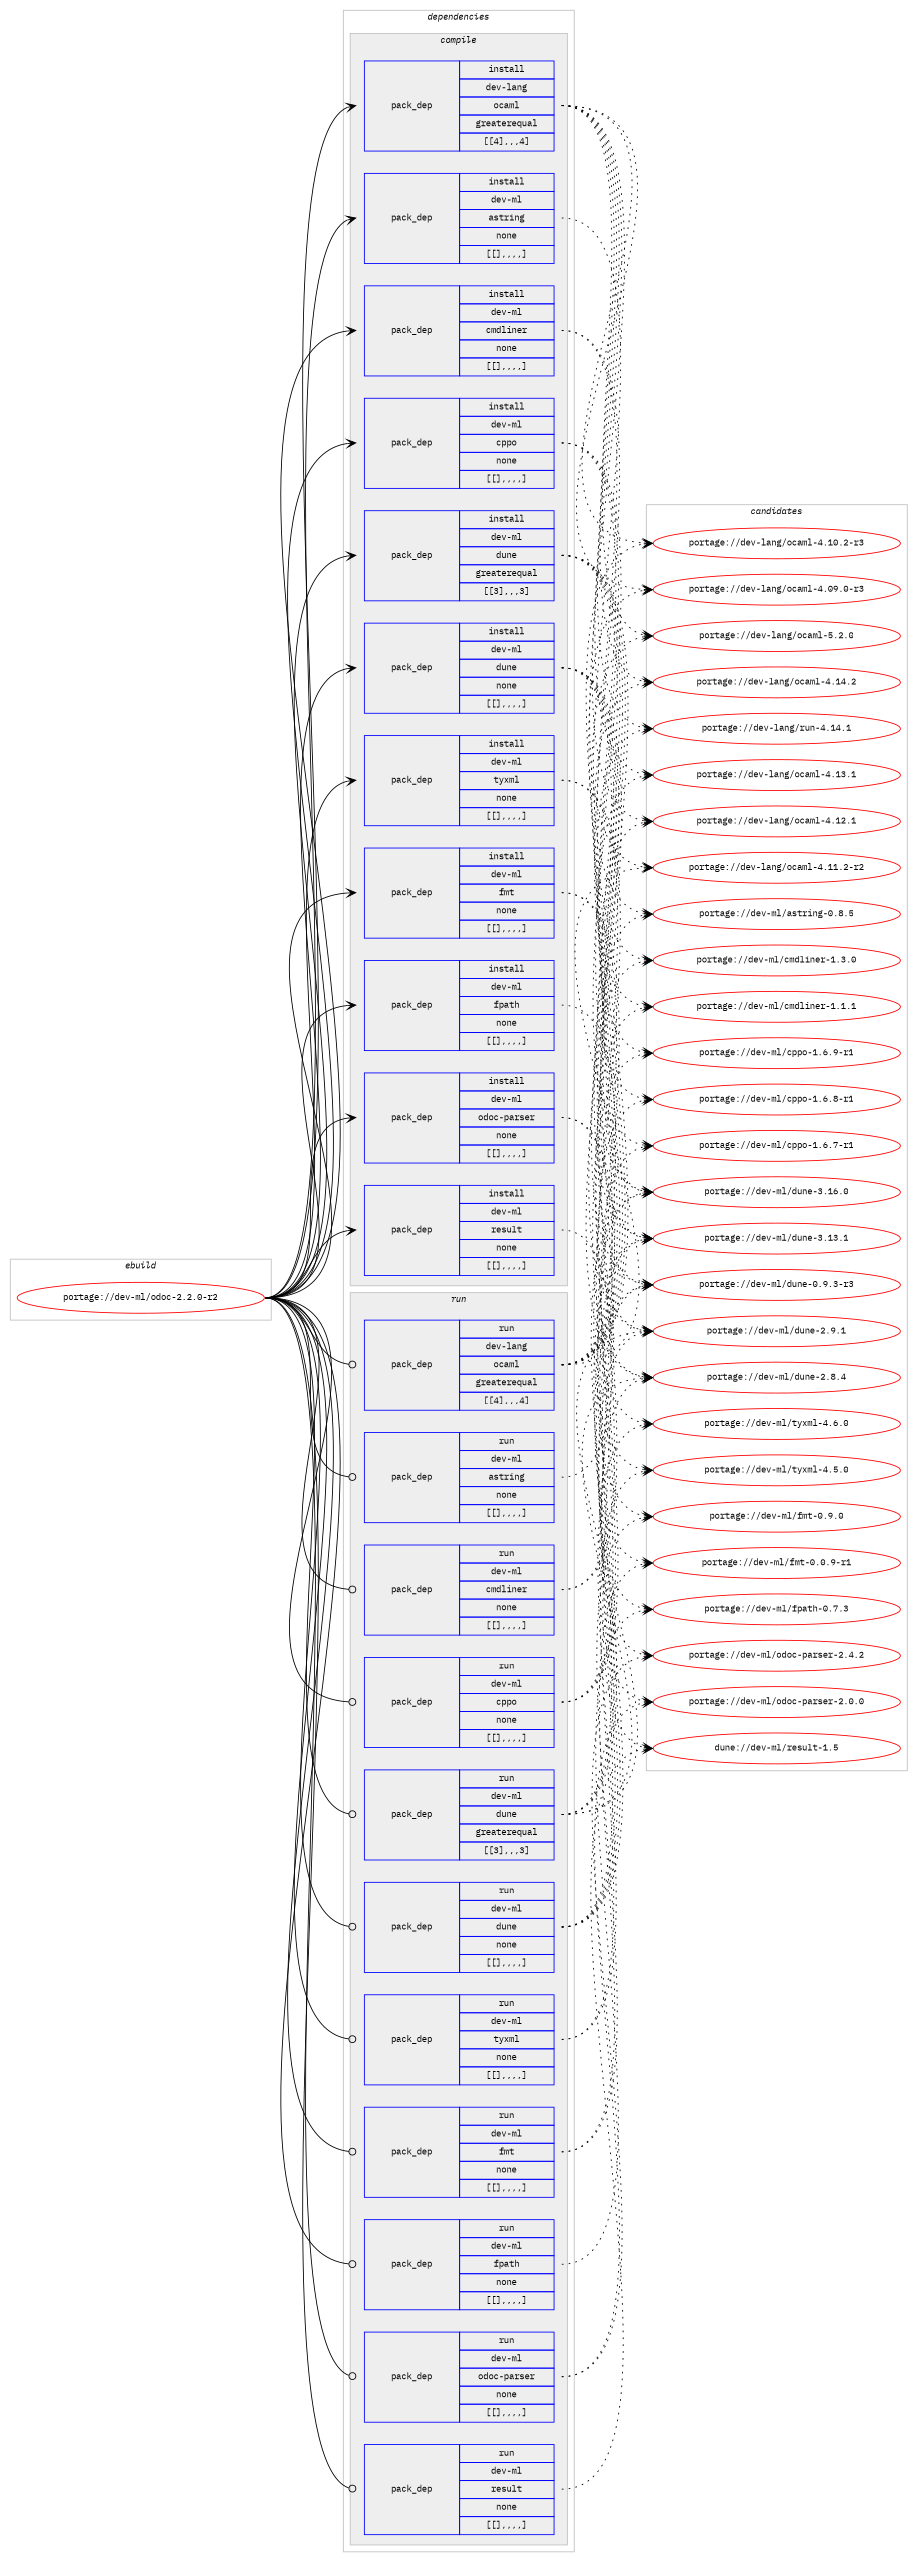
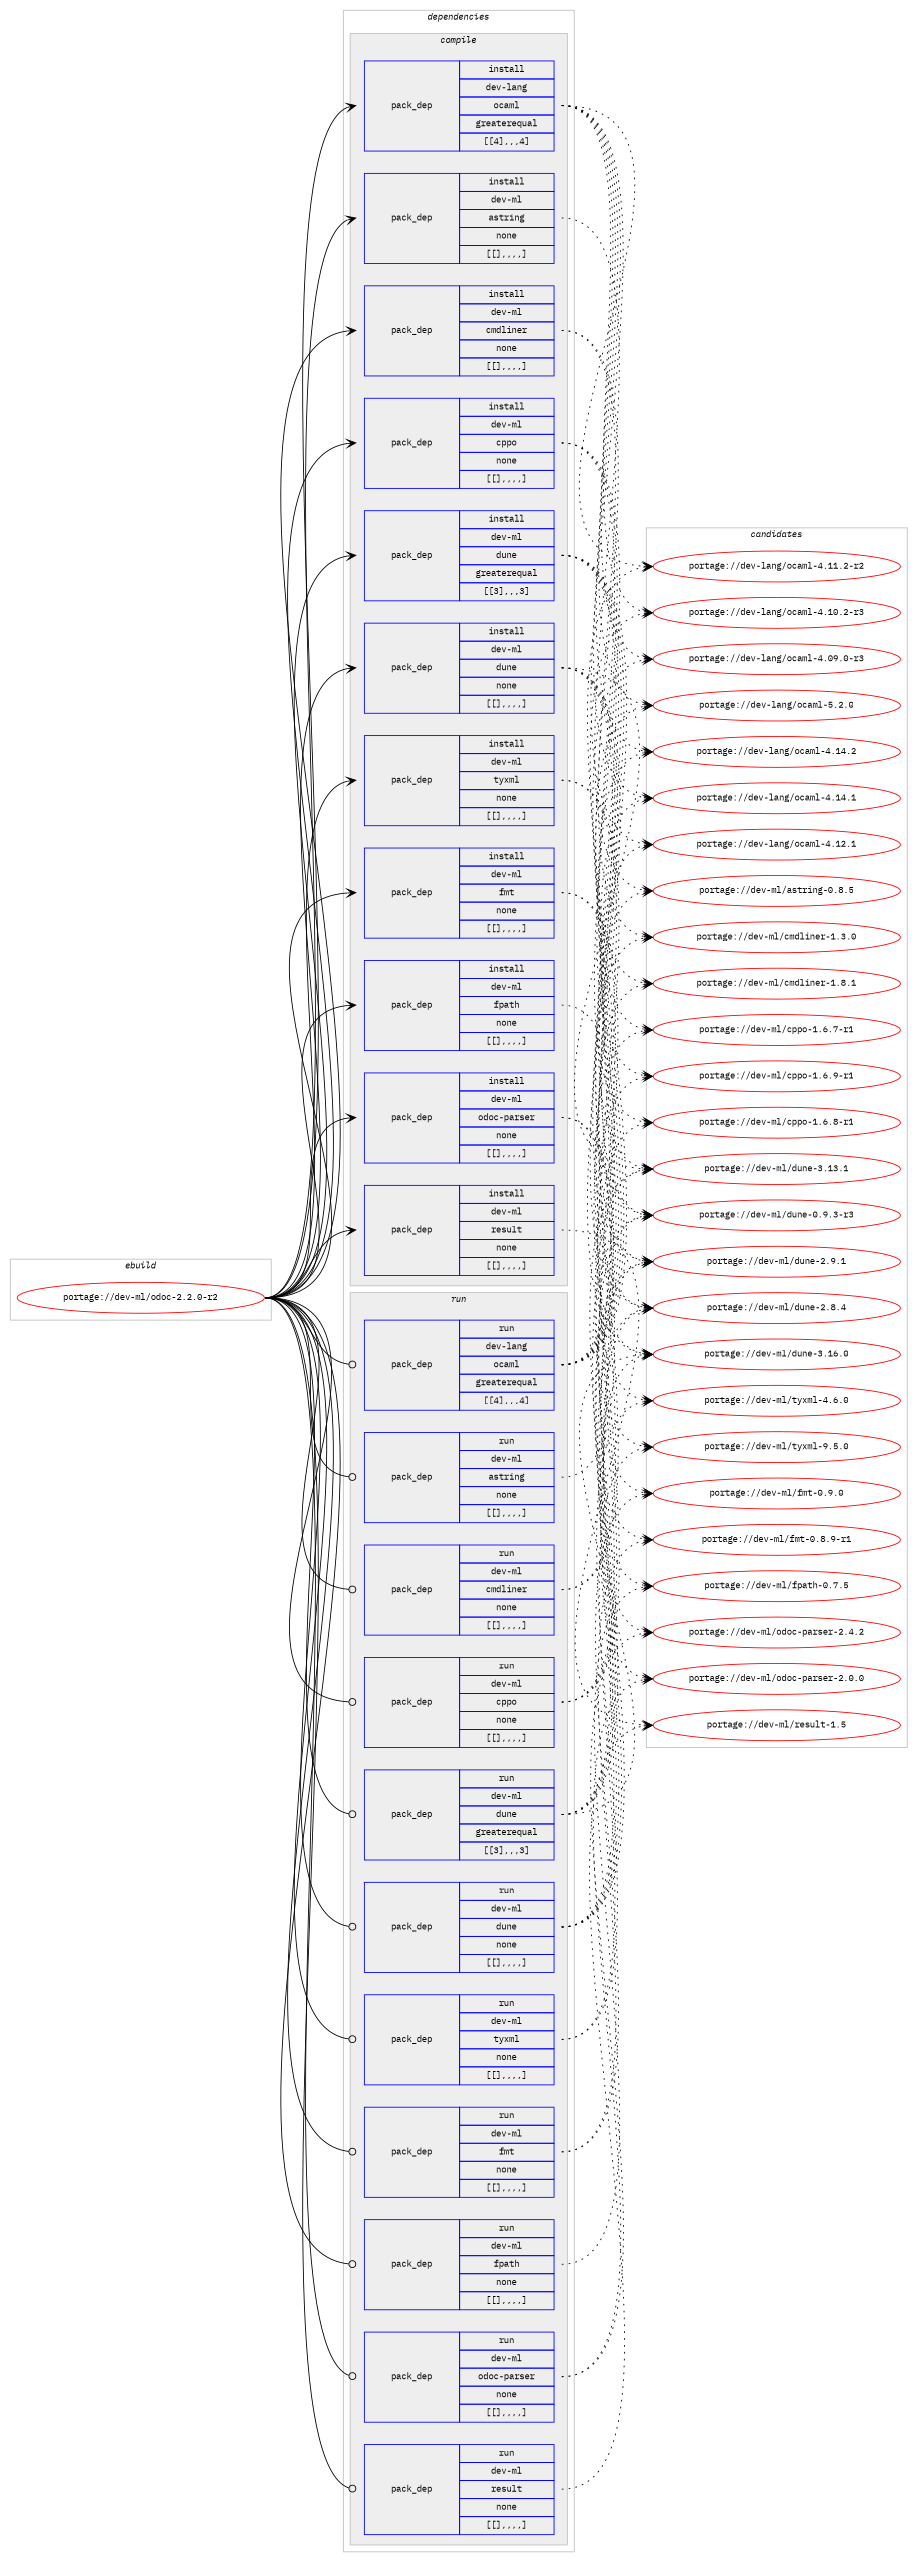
node "portage://dev-lang/run-4.14.1": label "portage://dev-lang/run-4.14.1" -> "portage://dev-lang/ocaml-4.14.1"
node "portage://dev-lang/ocaml-4.13.1": removed
node "portage://dev-ml/cmdliner-1.1.1": label "portage://dev-ml/cmdliner-1.1.1" -> "portage://dev-ml/cmdliner-1.8.1"
node "portage://dev-ml/tyxml-4.5.0": label "portage://dev-ml/tyxml-4.5.0" -> "portage://dev-ml/tyxml-9.5.0"
node "portage://dev-ml/fmt-0.0.9-r1": label "portage://dev-ml/fmt-0.0.9-r1" -> "portage://dev-ml/fmt-0.8.9-r1"
node "portage://dev-ml/fpath-0.7.3": label "portage://dev-ml/fpath-0.7.3" -> "portage://dev-ml/fpath-0.7.5"
node "dune://dev-ml/result-1.5": label "dune://dev-ml/result-1.5" -> "portage://dev-ml/result-1.5"
